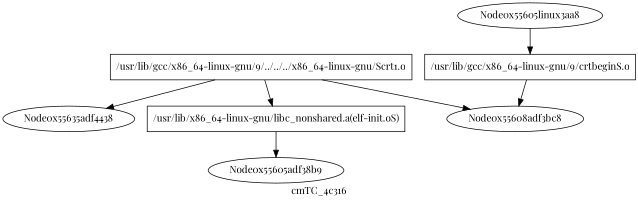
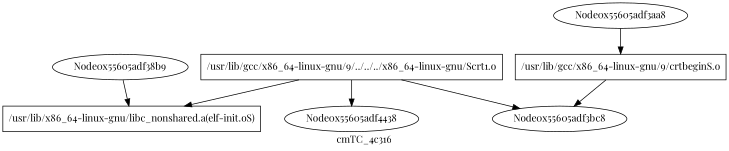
node "Node0x55605linux3aa8": label "Node0x55605linux3aa8" -> "Node0x55605adf3aa8"
node "Node0x55635adf4438": label "Node0x55635adf4438" -> "Node0x55605adf4438"
node "Node0x55608adf3bc8": label "Node0x55608adf3bc8" -> "Node0x55605adf3bc8"
edge "/usr/lib/x86_64-linux-gnu/libc_nonshared.a(elf-init.oS)" -> "Node0x55605adf38b9": reversed
